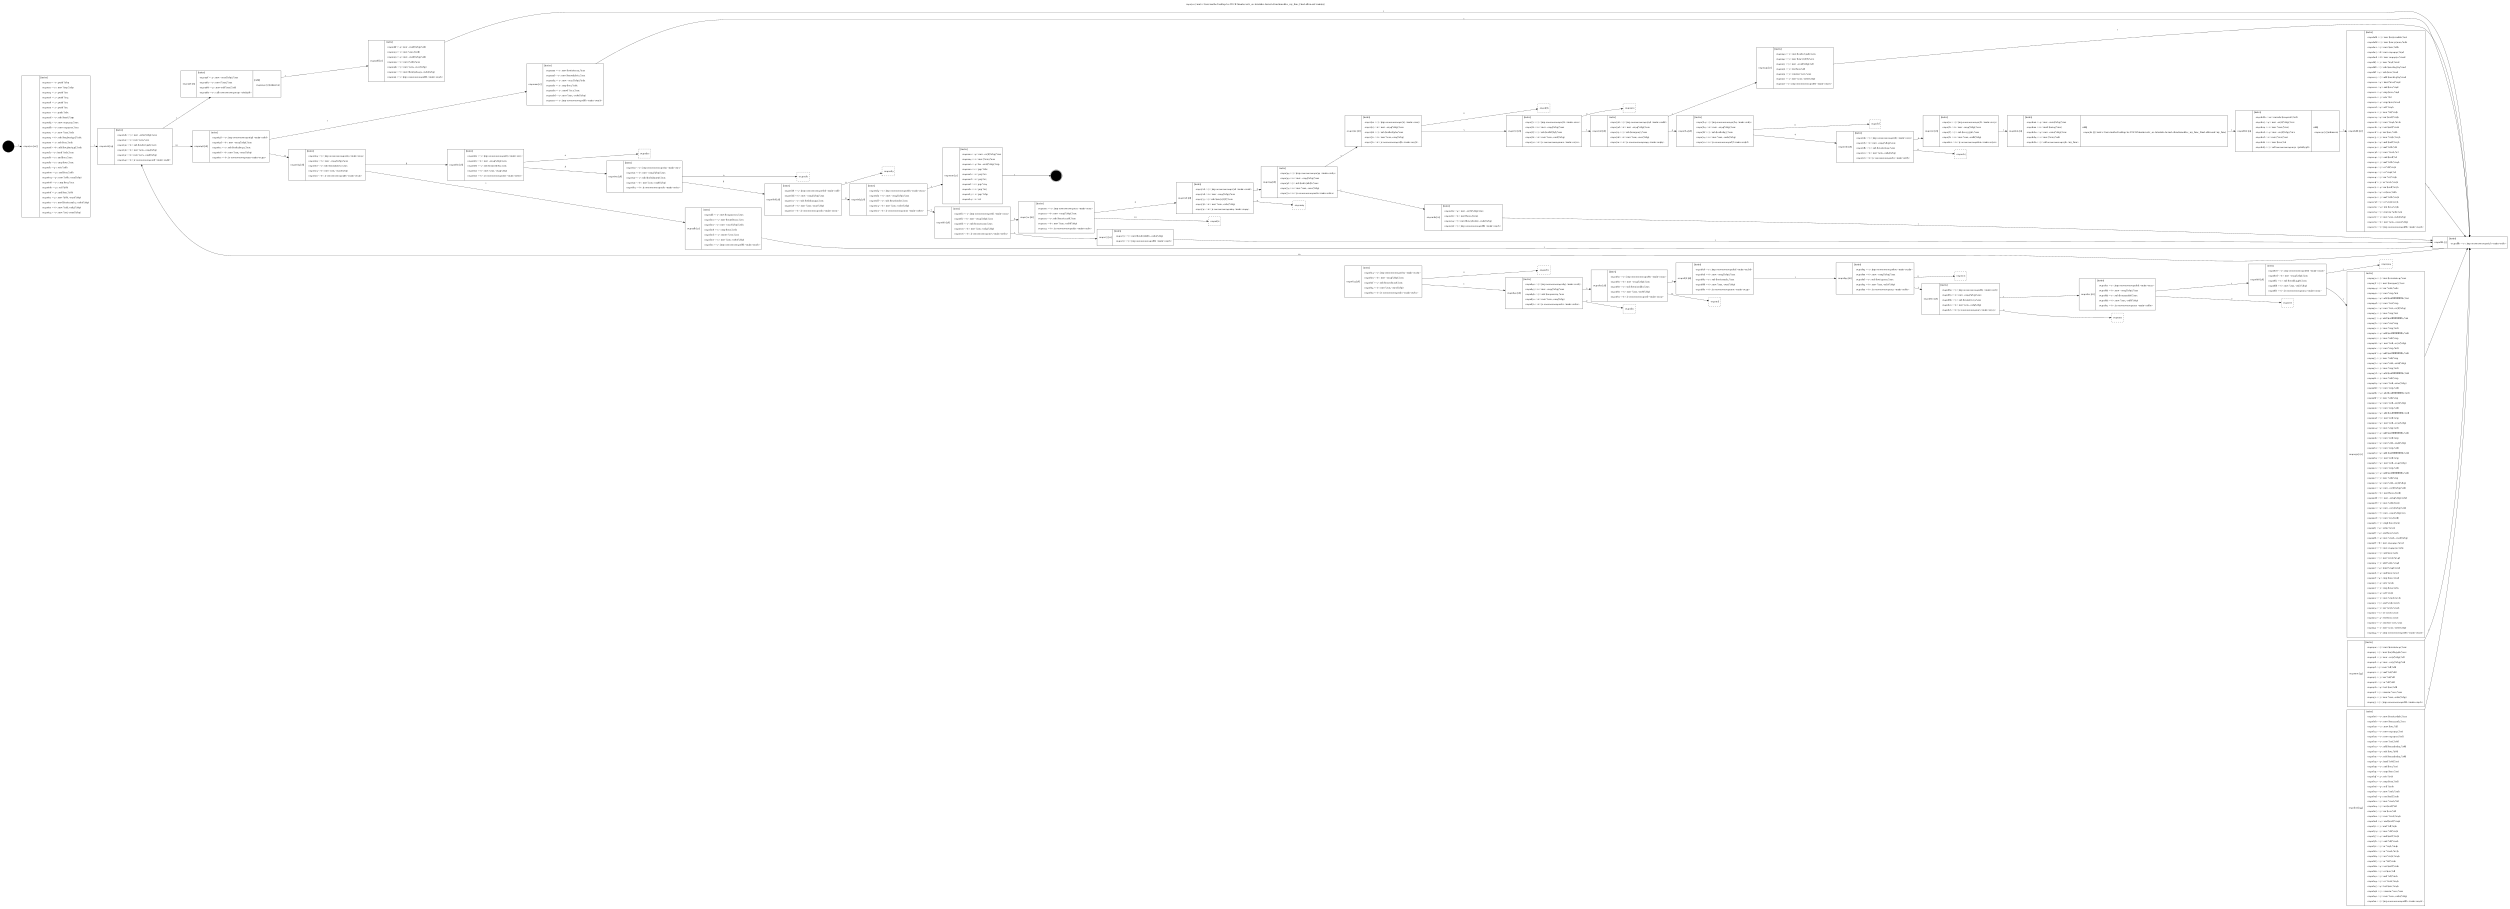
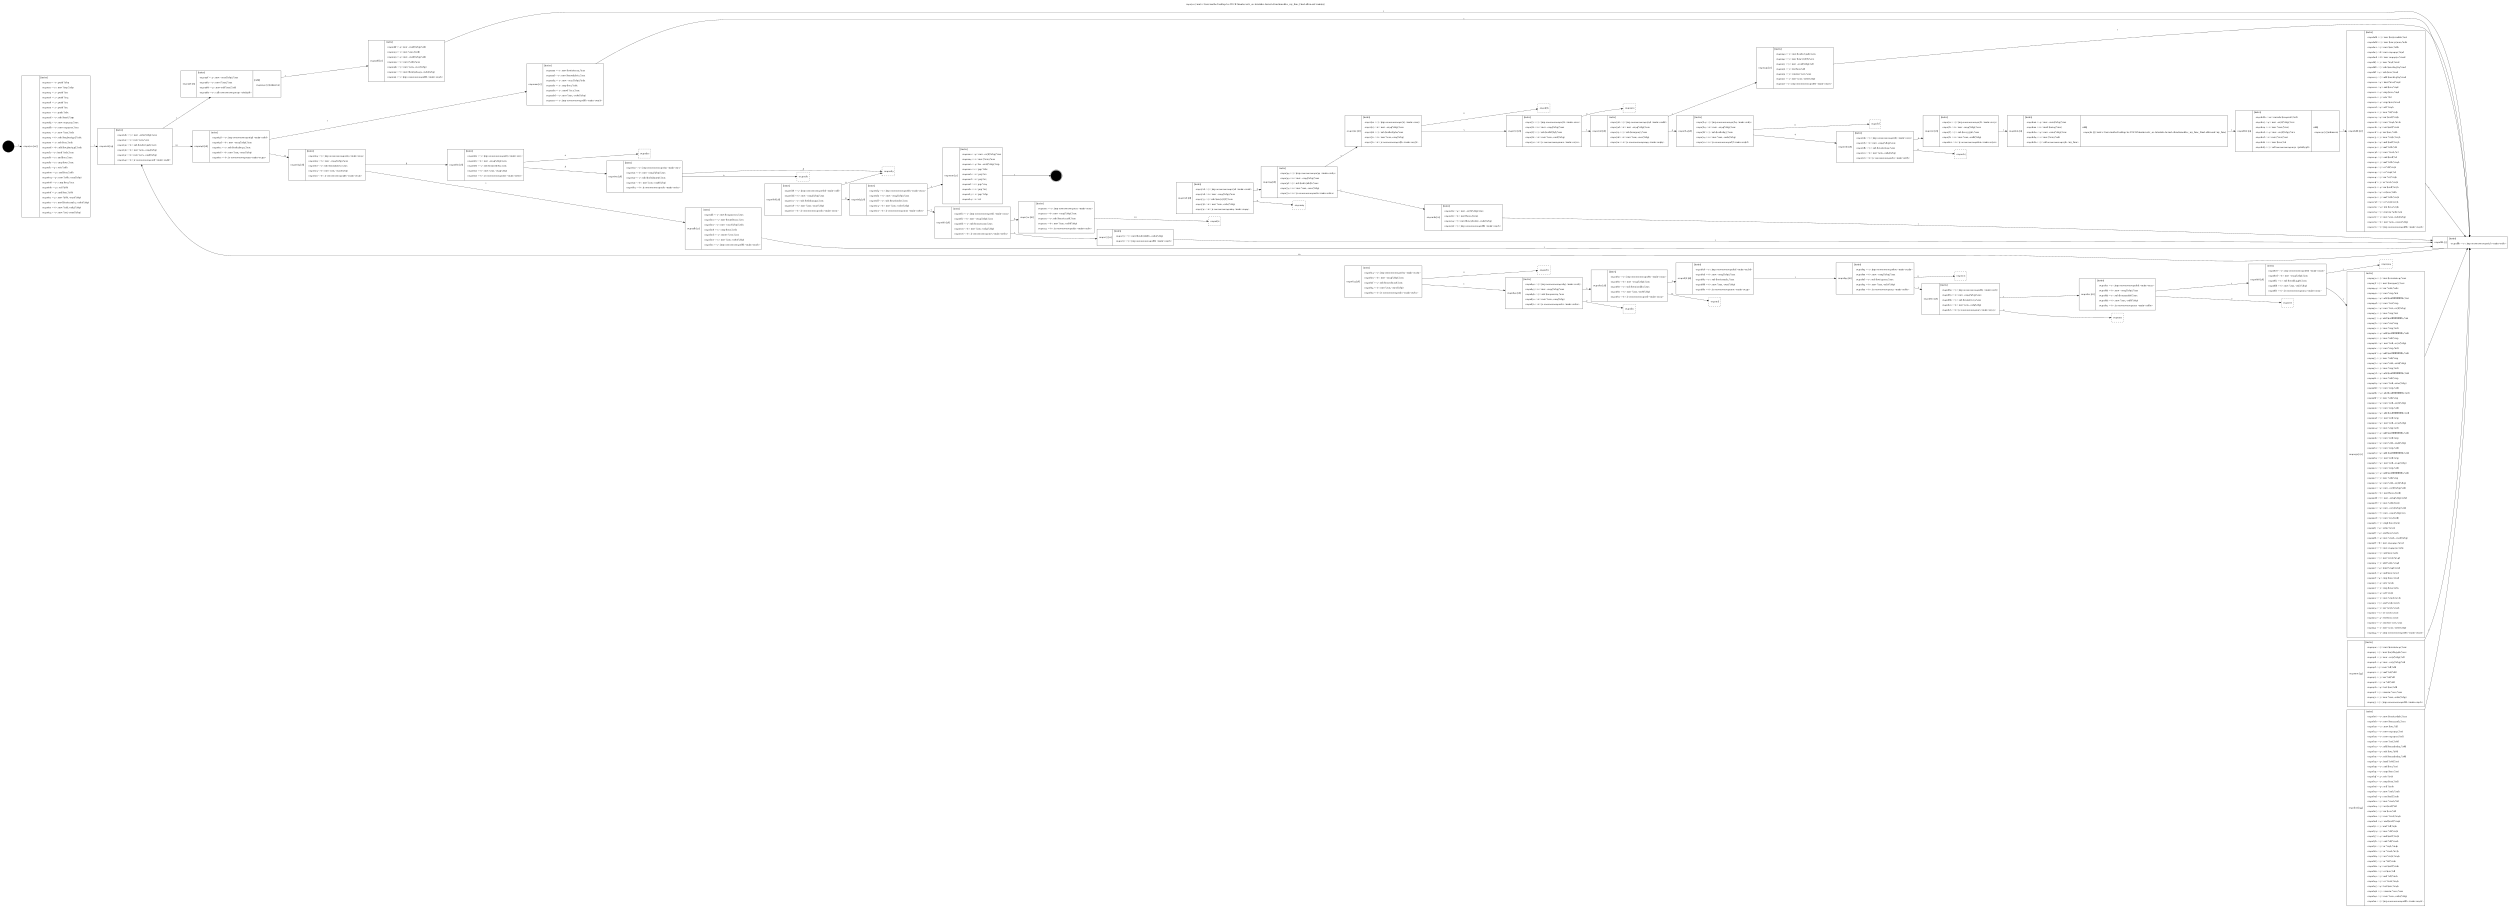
edge "0x40169c [28]" -> "0x4016b8 [28]": now "0x40169c [28]" -> "0x401cd9"
edge "0x40170c [28]" -> "0x401728 [28]": removed, label "6"
